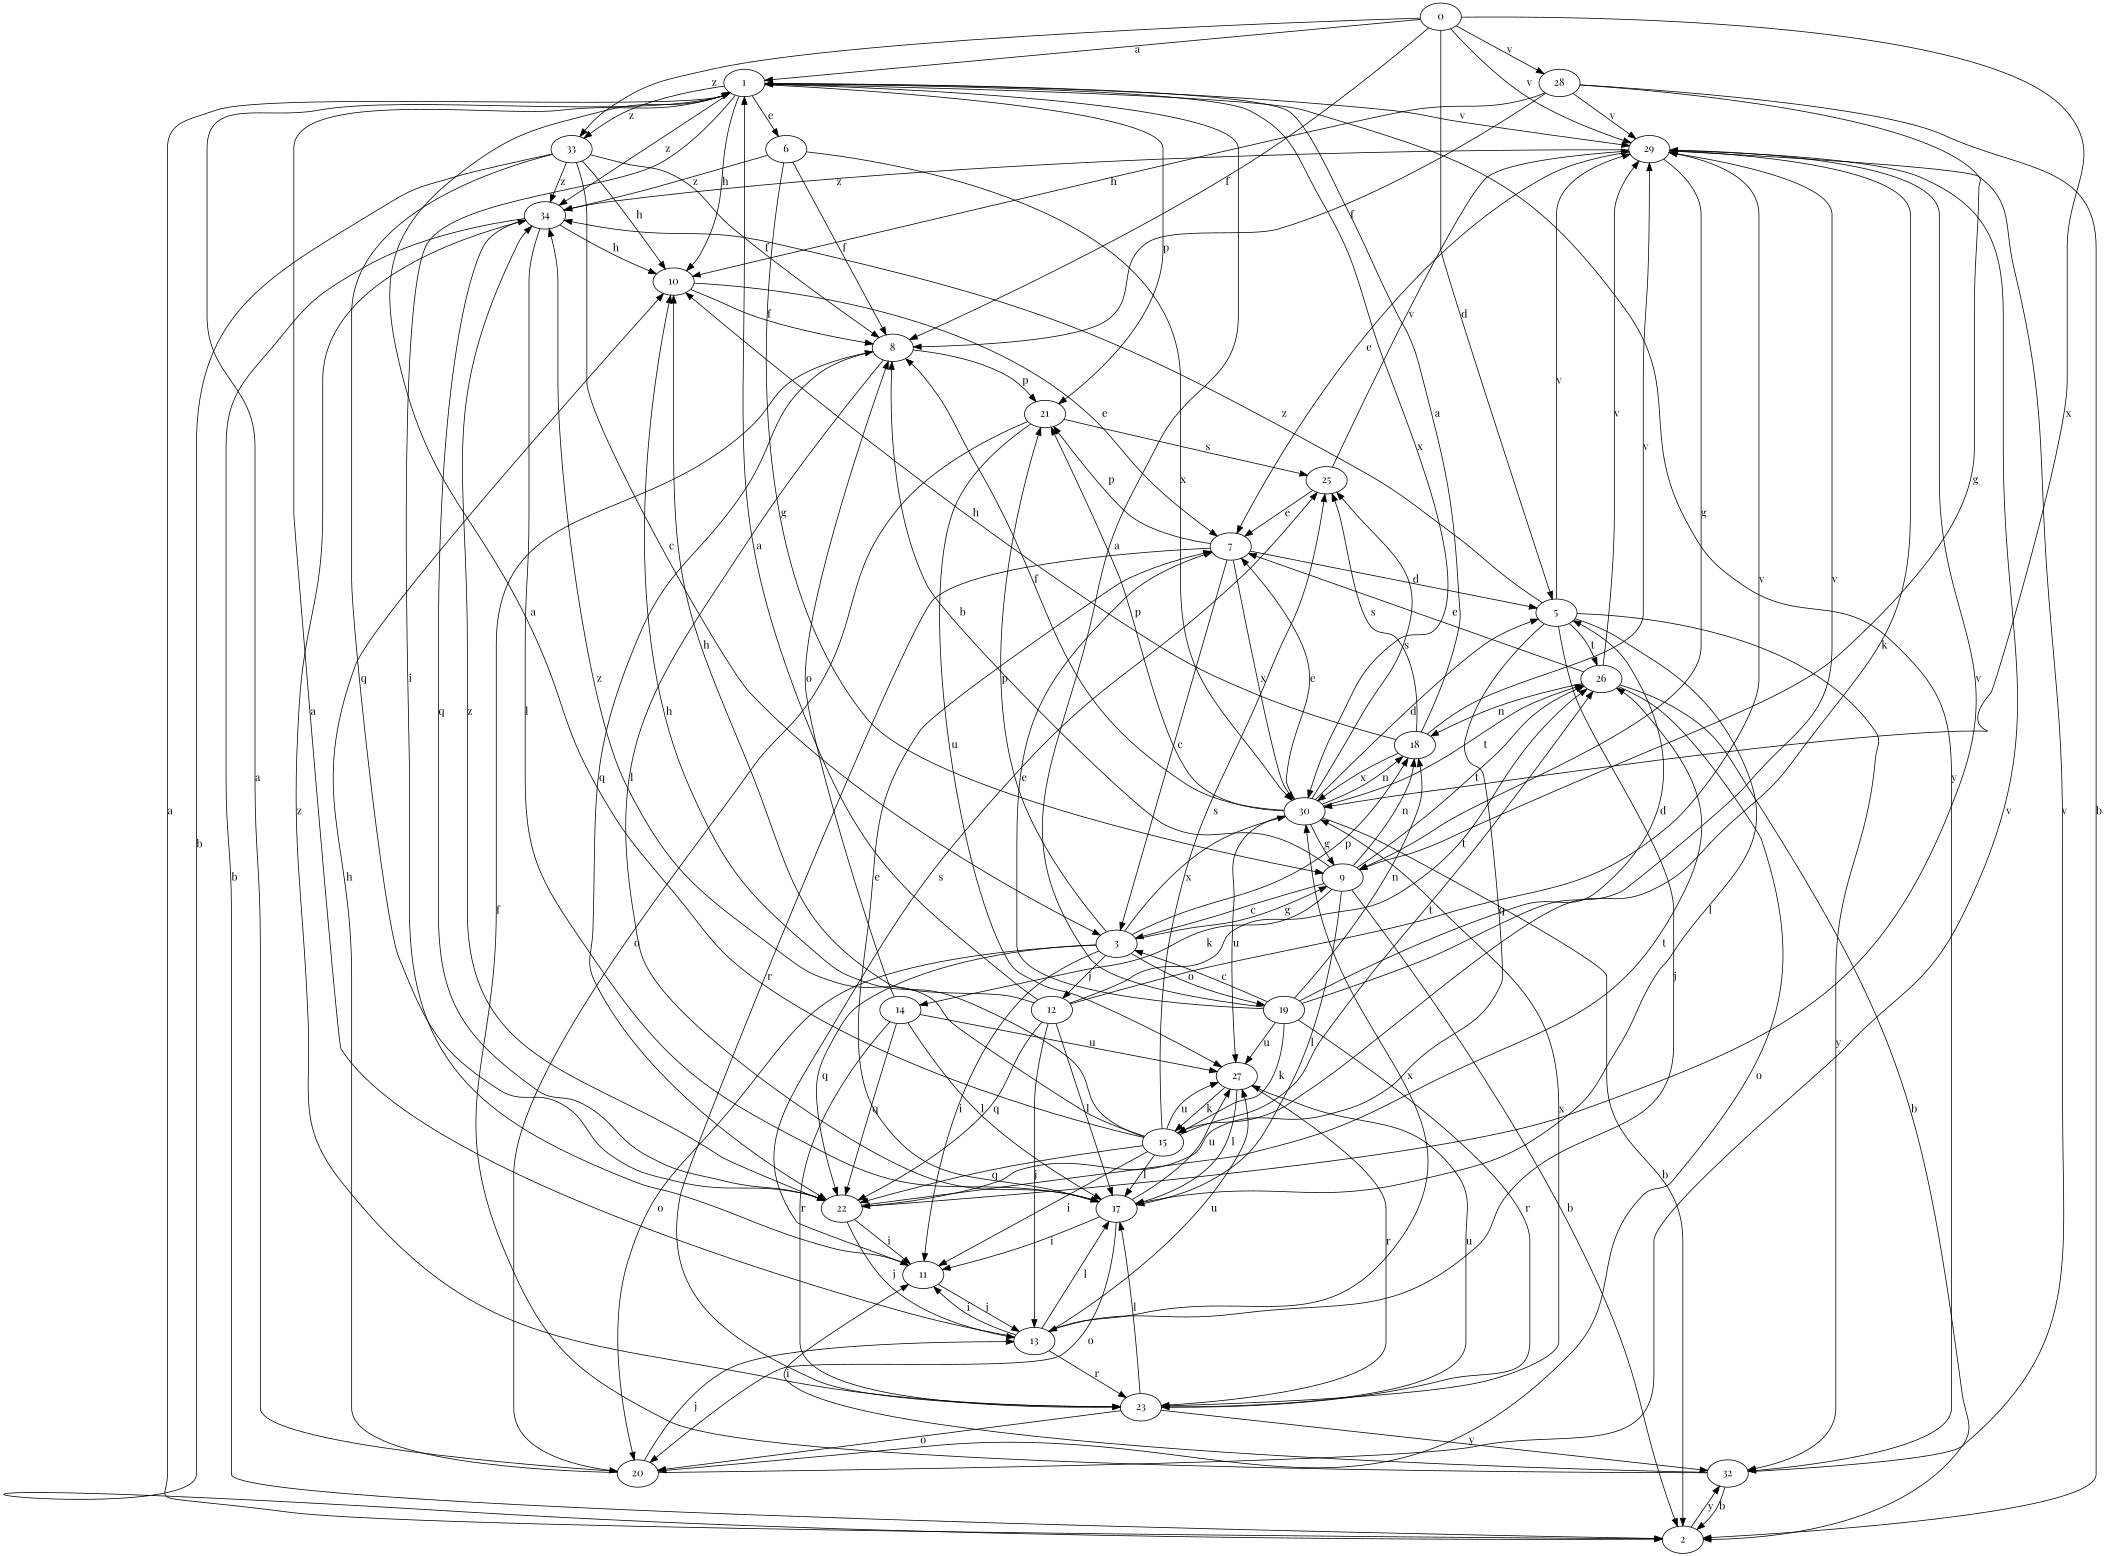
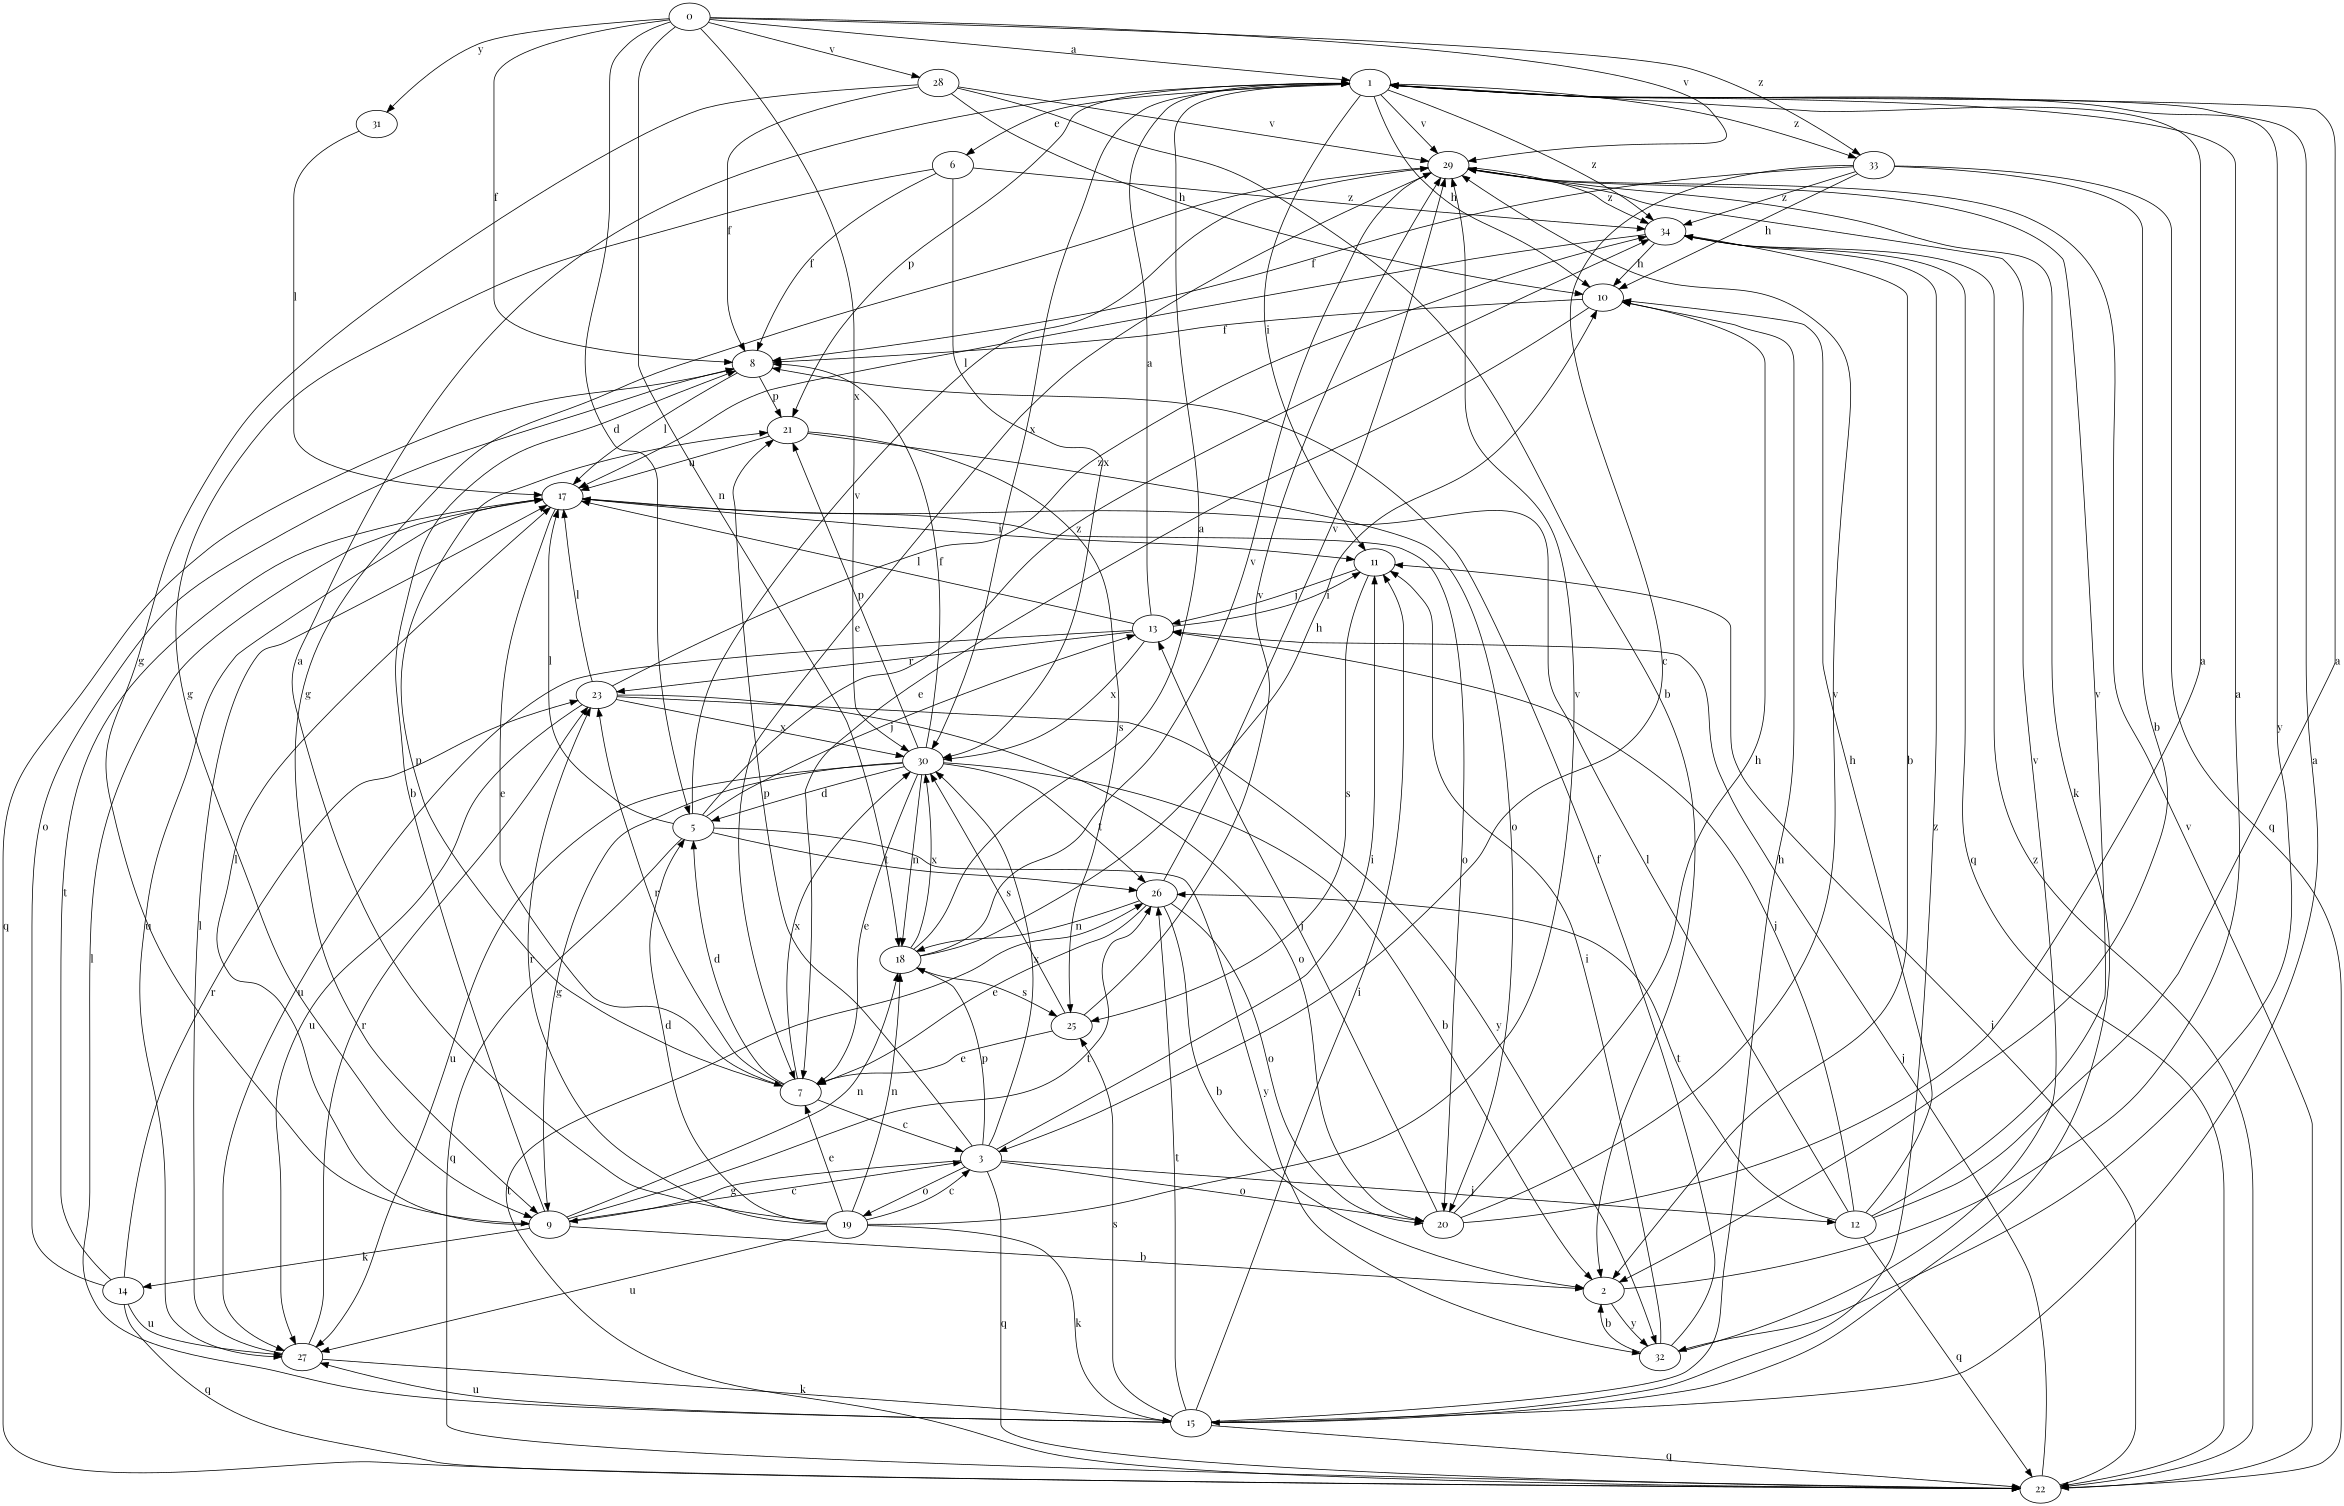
node "31": added
edge "0" -> "18": added, label "n"
edge "30" -> "25": reversed
edge "21" -> "27": now "21" -> "17"
edge "14" -> "17": label "l" -> "t"
